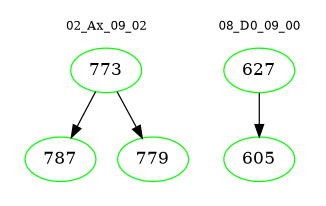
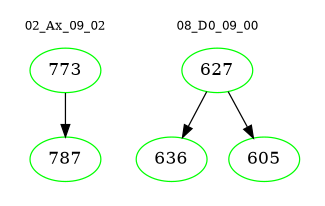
node "779": removed
node "636": added
